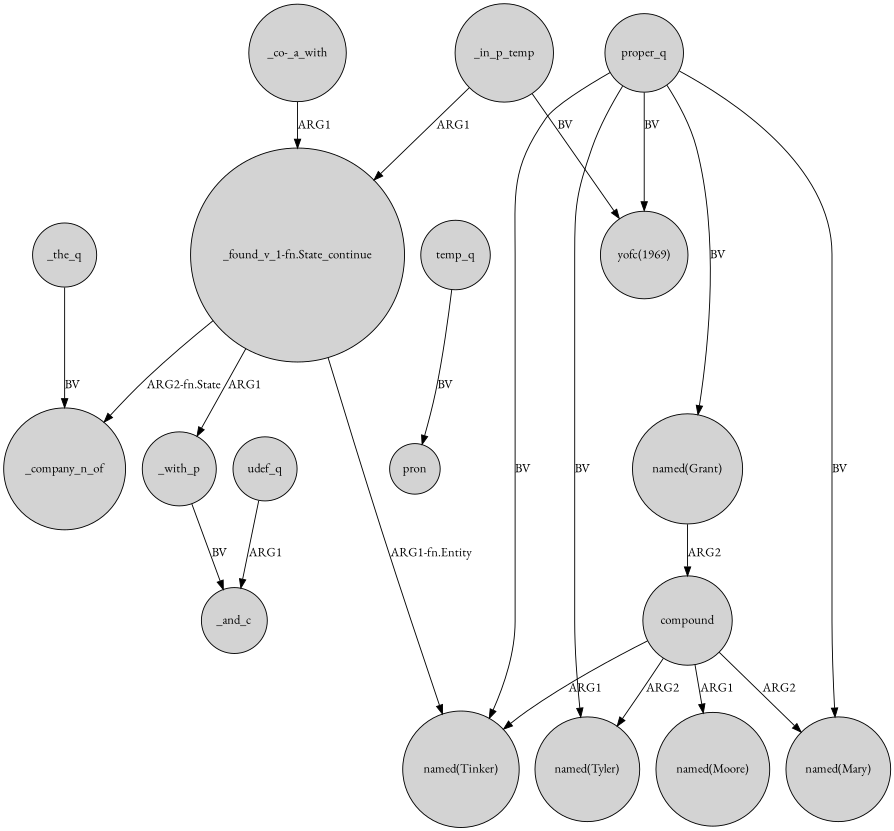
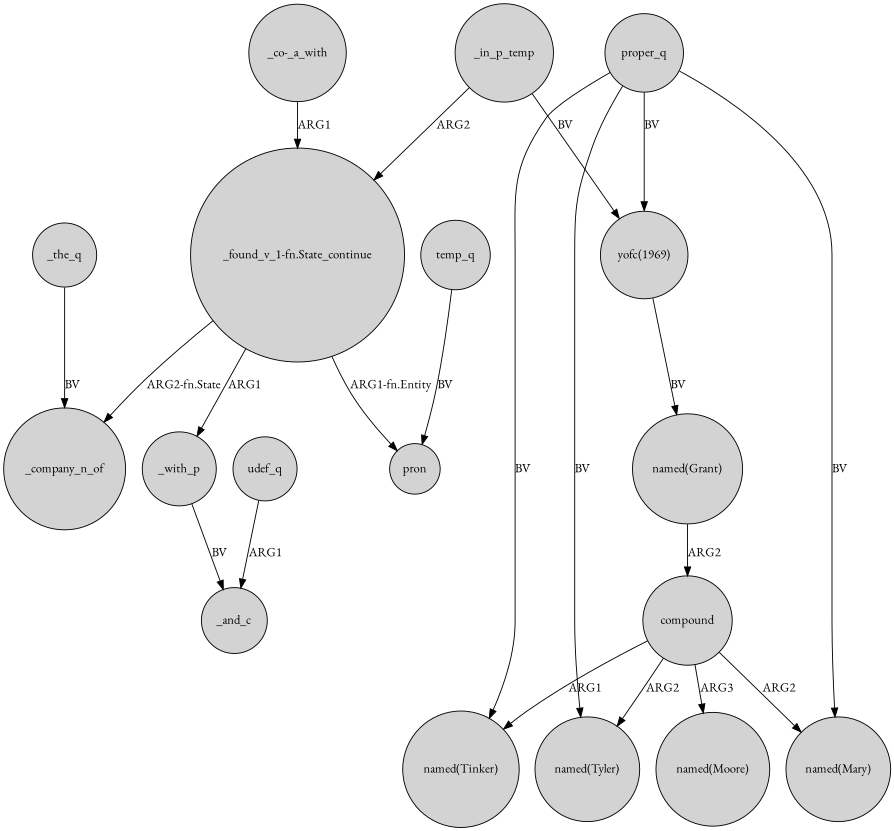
edge "_in_p_temp" -> "_found_v_1-fn.State_continue": label "ARG1" -> "ARG2"
edge "proper_q" -> "named(Grant)": now "yofc(1969)" -> "named(Grant)"
edge "_found_v_1-fn.State_continue" -> "named(Tinker)": now "_found_v_1-fn.State_continue" -> "pron"
edge "compound" -> "named(Moore)": label "ARG1" -> "ARG3"
